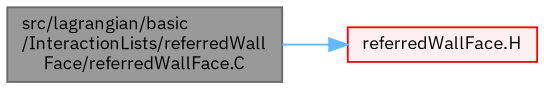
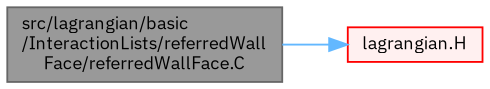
node "referredWallFace.H": label "referredWallFace.H" -> "lagrangian.H"
